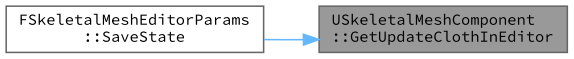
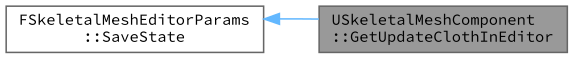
edge "FSkeletalMeshEditorParams ::SaveState" -> "USkeletalMeshComponent ::GetUpdateClothInEditor": reversed
